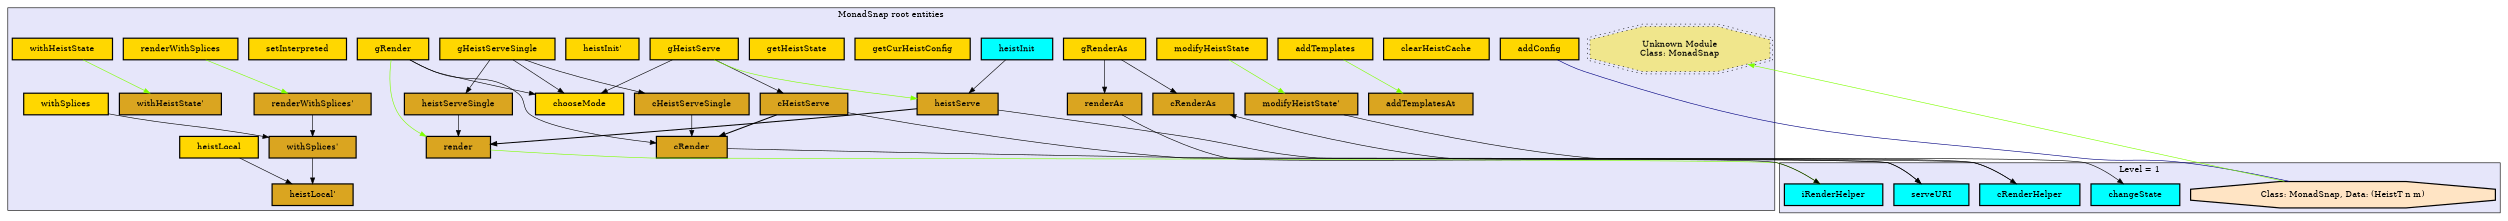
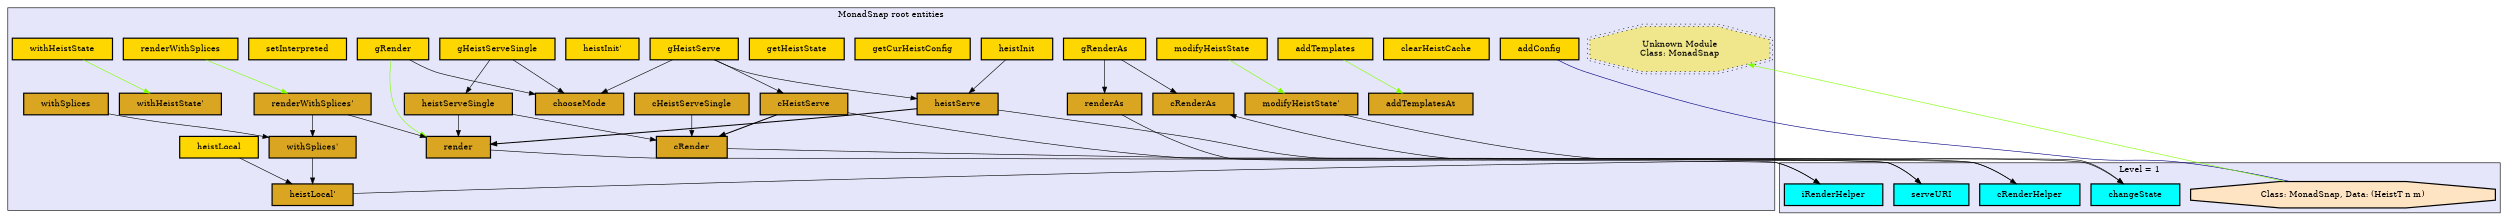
node "heistInit": fillcolor cyan -> gold
edge "gHeistServeSingle" -> "cHeistServeSingle": removed
edge "gHeistServe" -> "heistServe": color chartreuse -> black
node "withSplices": fillcolor gold -> goldenrod
node "chooseMode": fillcolor gold -> goldenrod
edge "gRender" -> "cRender": now "heistServeSingle" -> "cRender"
edge "renderWithSplices'" -> "render": added
edge "render" -> "iRenderHelper": color chartreuse -> black
edge "heistLocal'" -> "changeState": added
